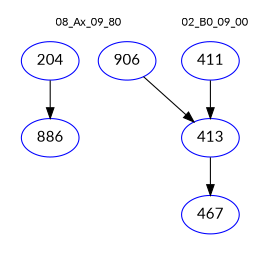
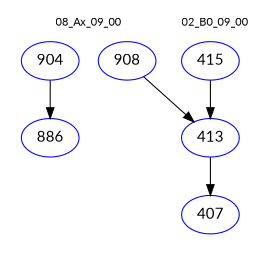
cluster "08_Ax_09_80": label "08_Ax_09_80" -> "08_Ax_09_00"
node "204": label "204" -> "904"
node "906": label "906" -> "908"
node "411": label "411" -> "415"
node "467": label "467" -> "407"
